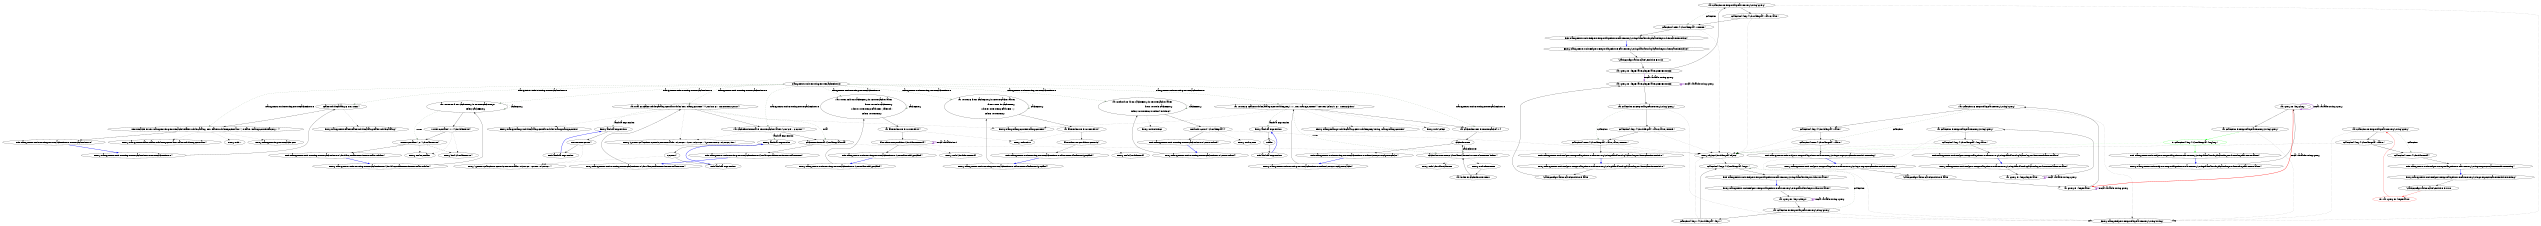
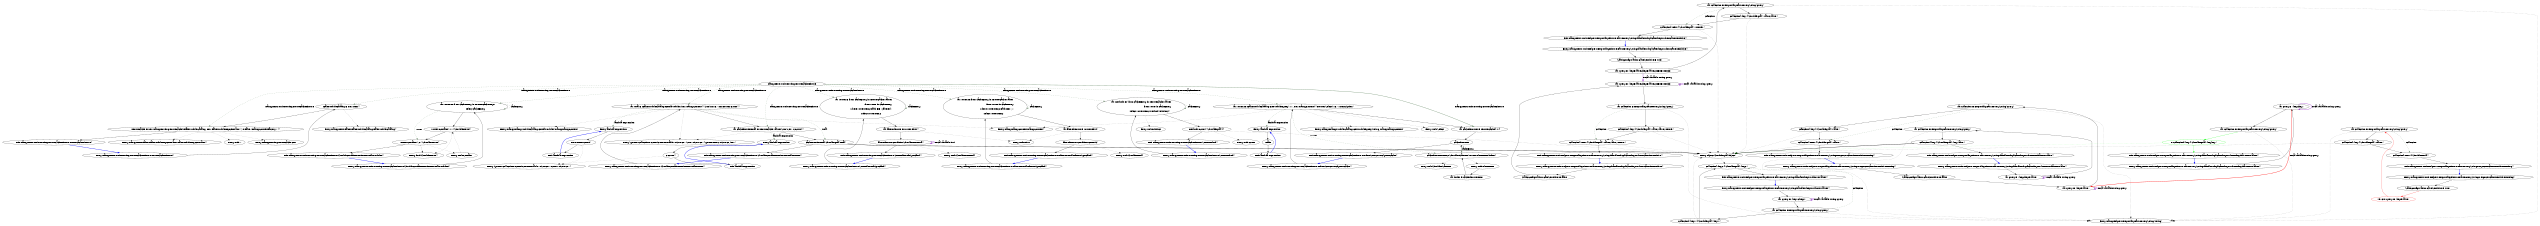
edge "Nancy.Tests.Unit.Routing.RouteCacheFixture" -> "var cachedRoutes = _RouteCache[''1'']": style dashed -> bold
edge "routes.Contains(''1'').ShouldBeTrue()" -> "Entry Unk.Contains": reversed
edge "collection[''key''].ShouldEqual(''key,value'')" -> "Entry object.ShouldEqual(object)": style dotted -> bold
edge "cacheEntriesTotal.ShouldEqual(total)" -> "Entry object.ShouldEqual(object)": style dotted -> bold
edge "cachedRoutes" -> "cachedRoutes.Item2.ShouldBeSameAs(routes.ElementAt(index))": label "cachedRoute" -> "cacheEntry"
node "19: var query = ''key=value''": label "19: var query = ''key=value''" -> "19: cstr query = ''key=value''"
